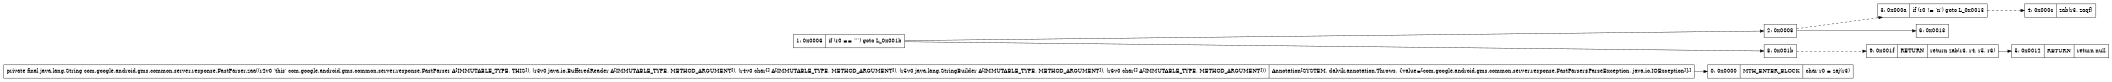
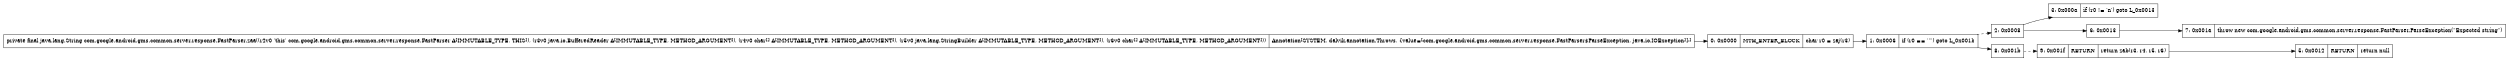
node "4: 0x000c": removed
edge "2: 0x0008" -> "3: 0x000a": style dashed -> solid
node "7: 0x001a": added
edge "1: 0x0006" -> "2: 0x0008": style solid -> dashed
edge "0: 0x0000" -> "1: 0x0006": added
